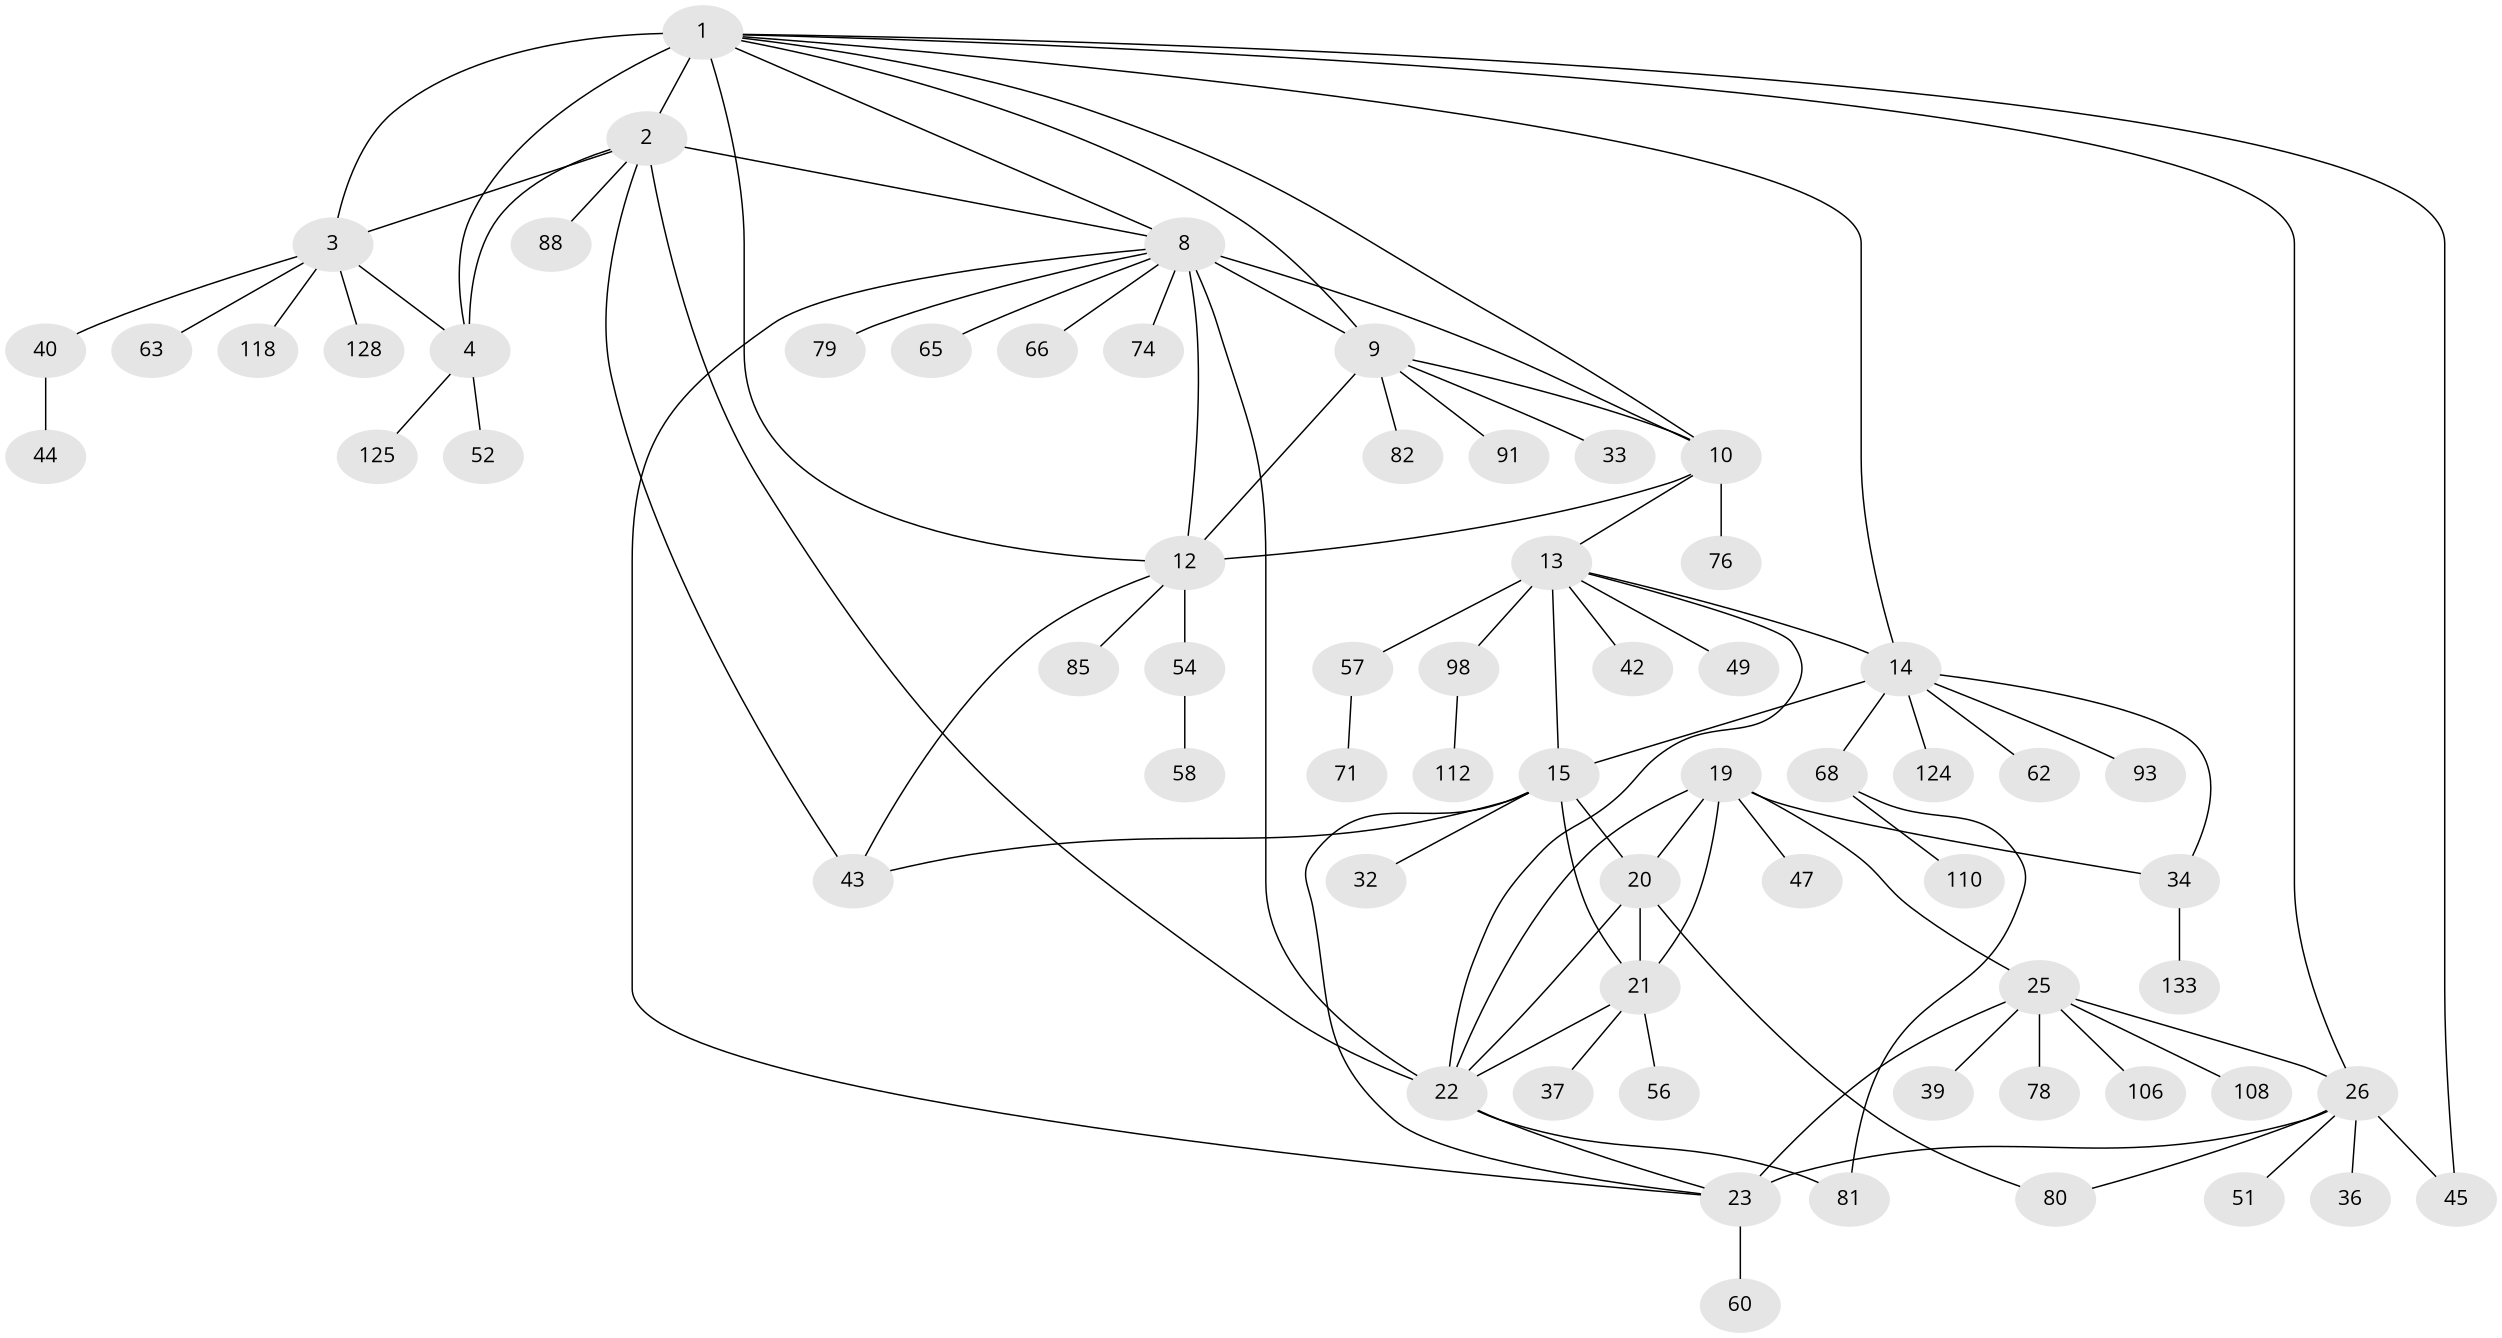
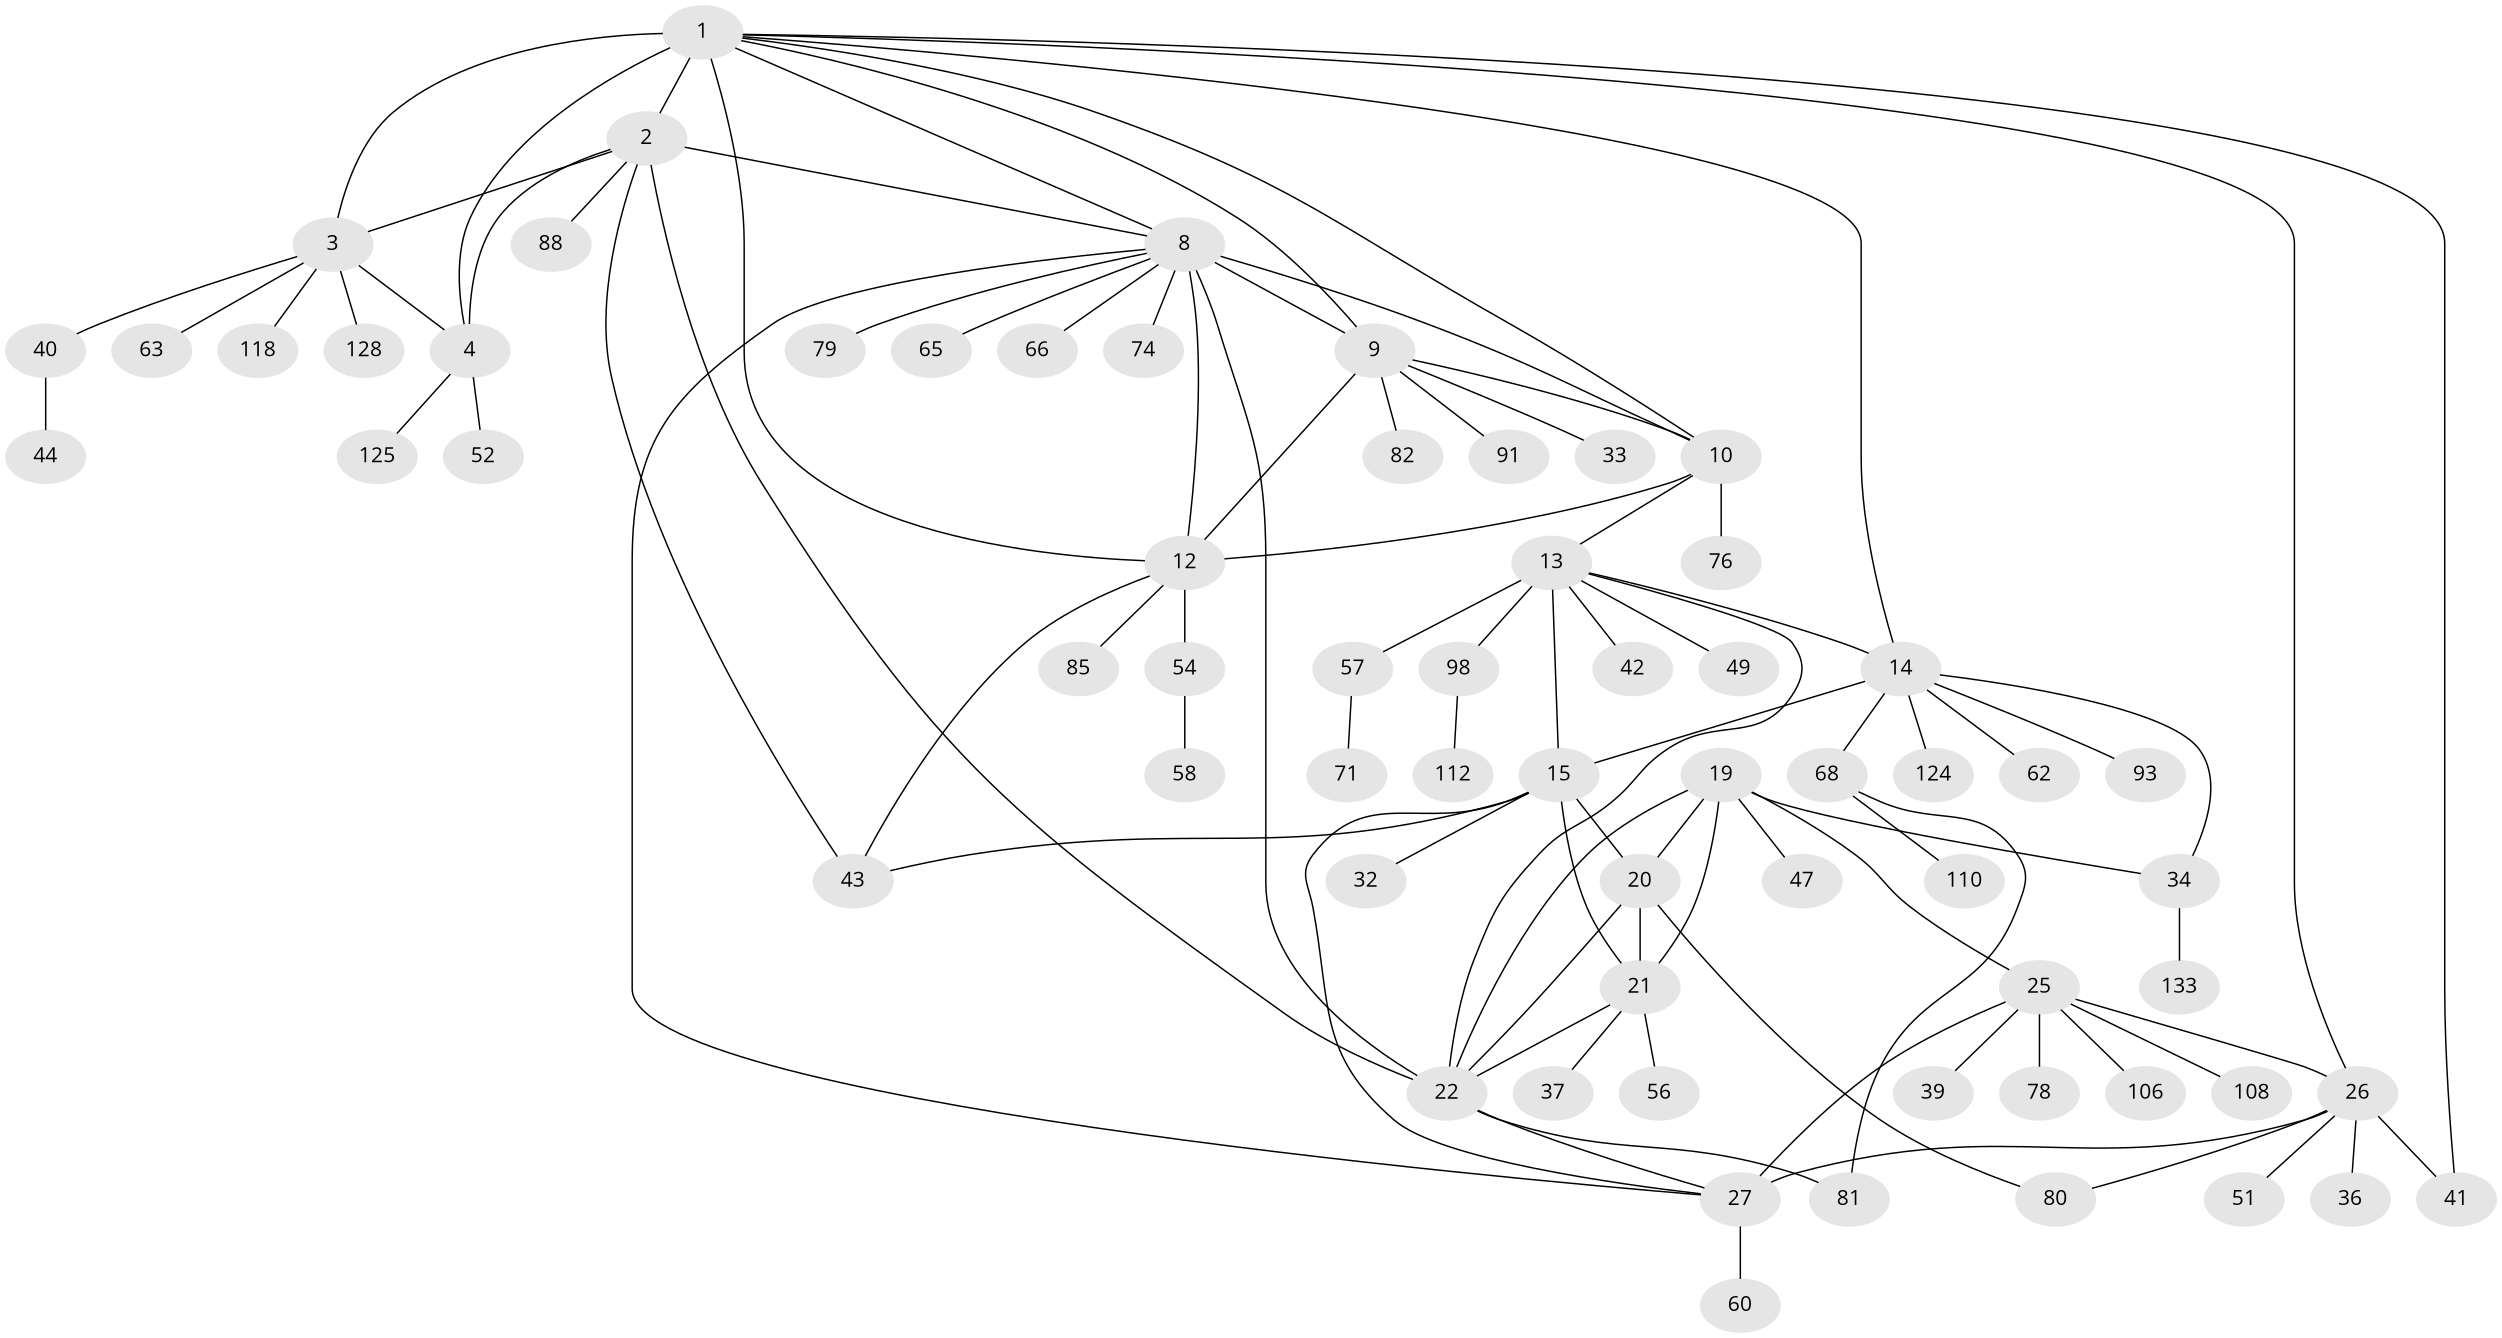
node "23": label "23" -> "27"
node "45": label "45" -> "41"
